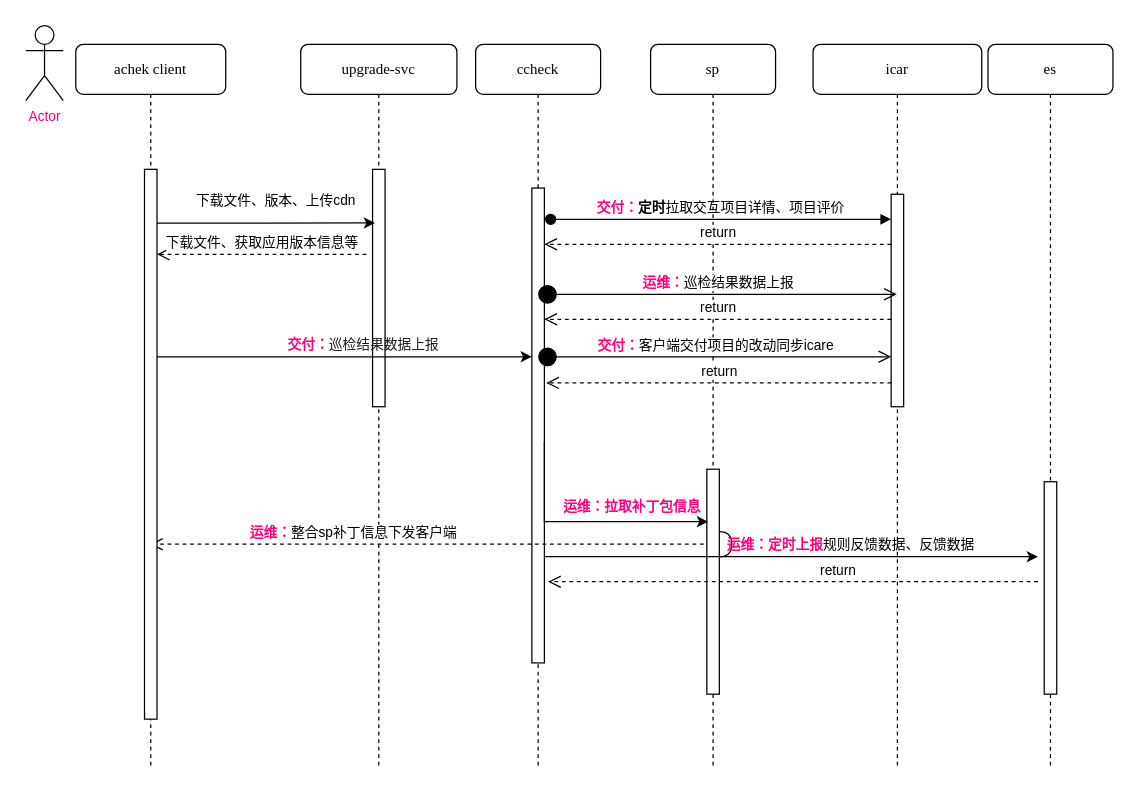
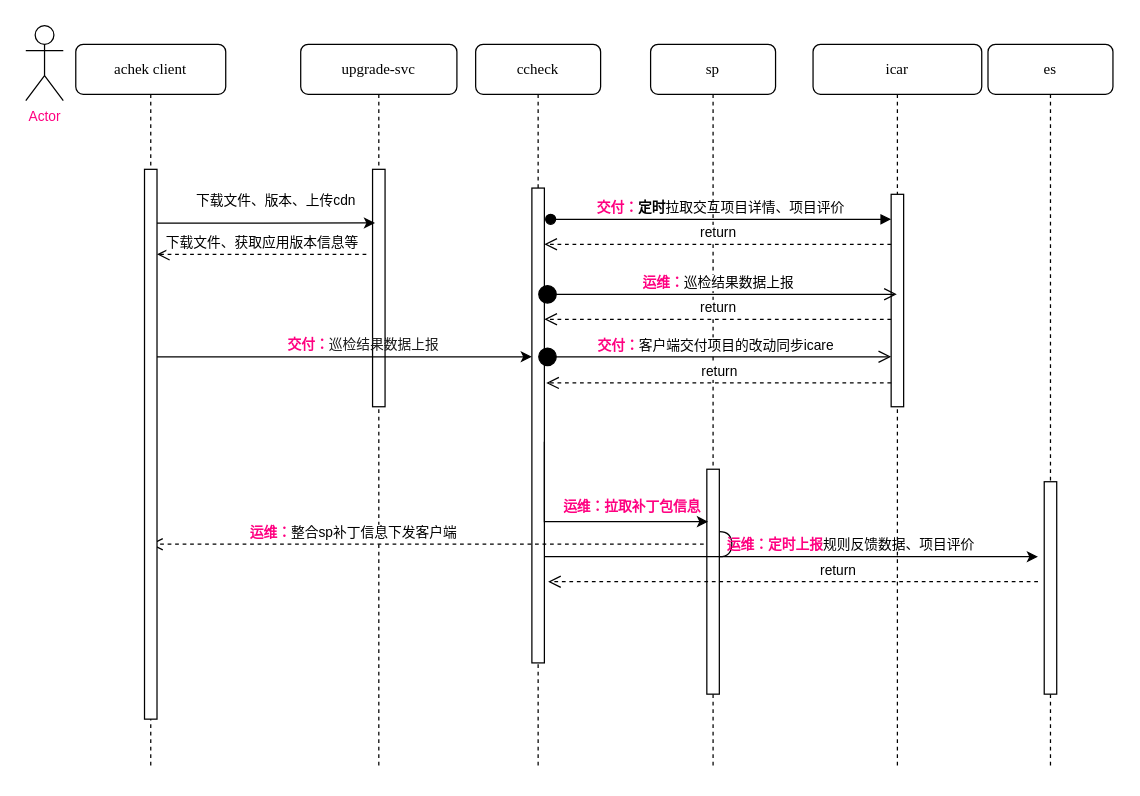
node "运维：定时上报规则反馈数据、反馈数据": label "运维：定时上报规则反馈数据、反馈数据" -> "运维：定时上报规则反馈数据、项目评价"
